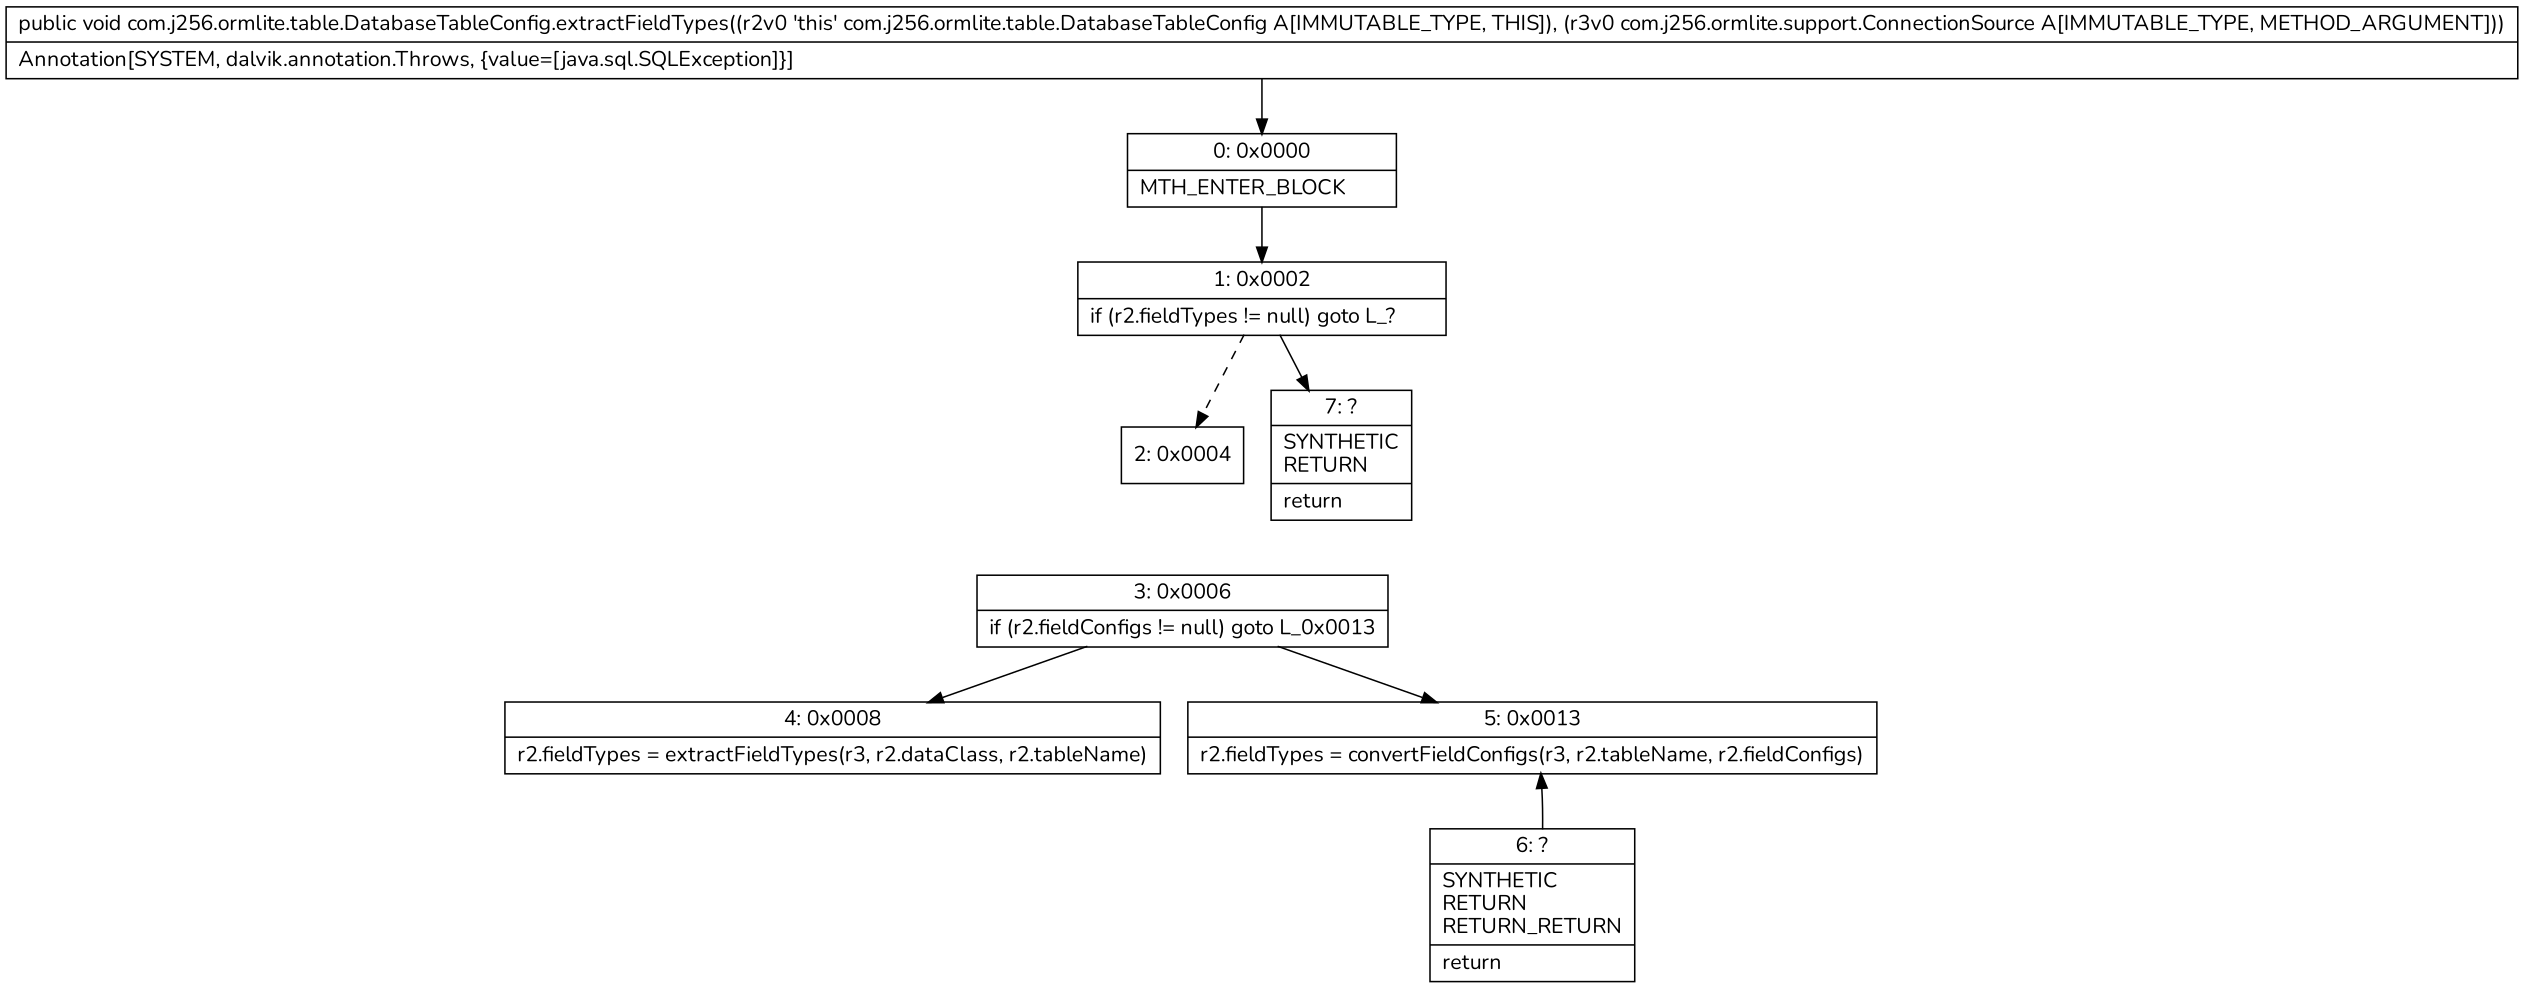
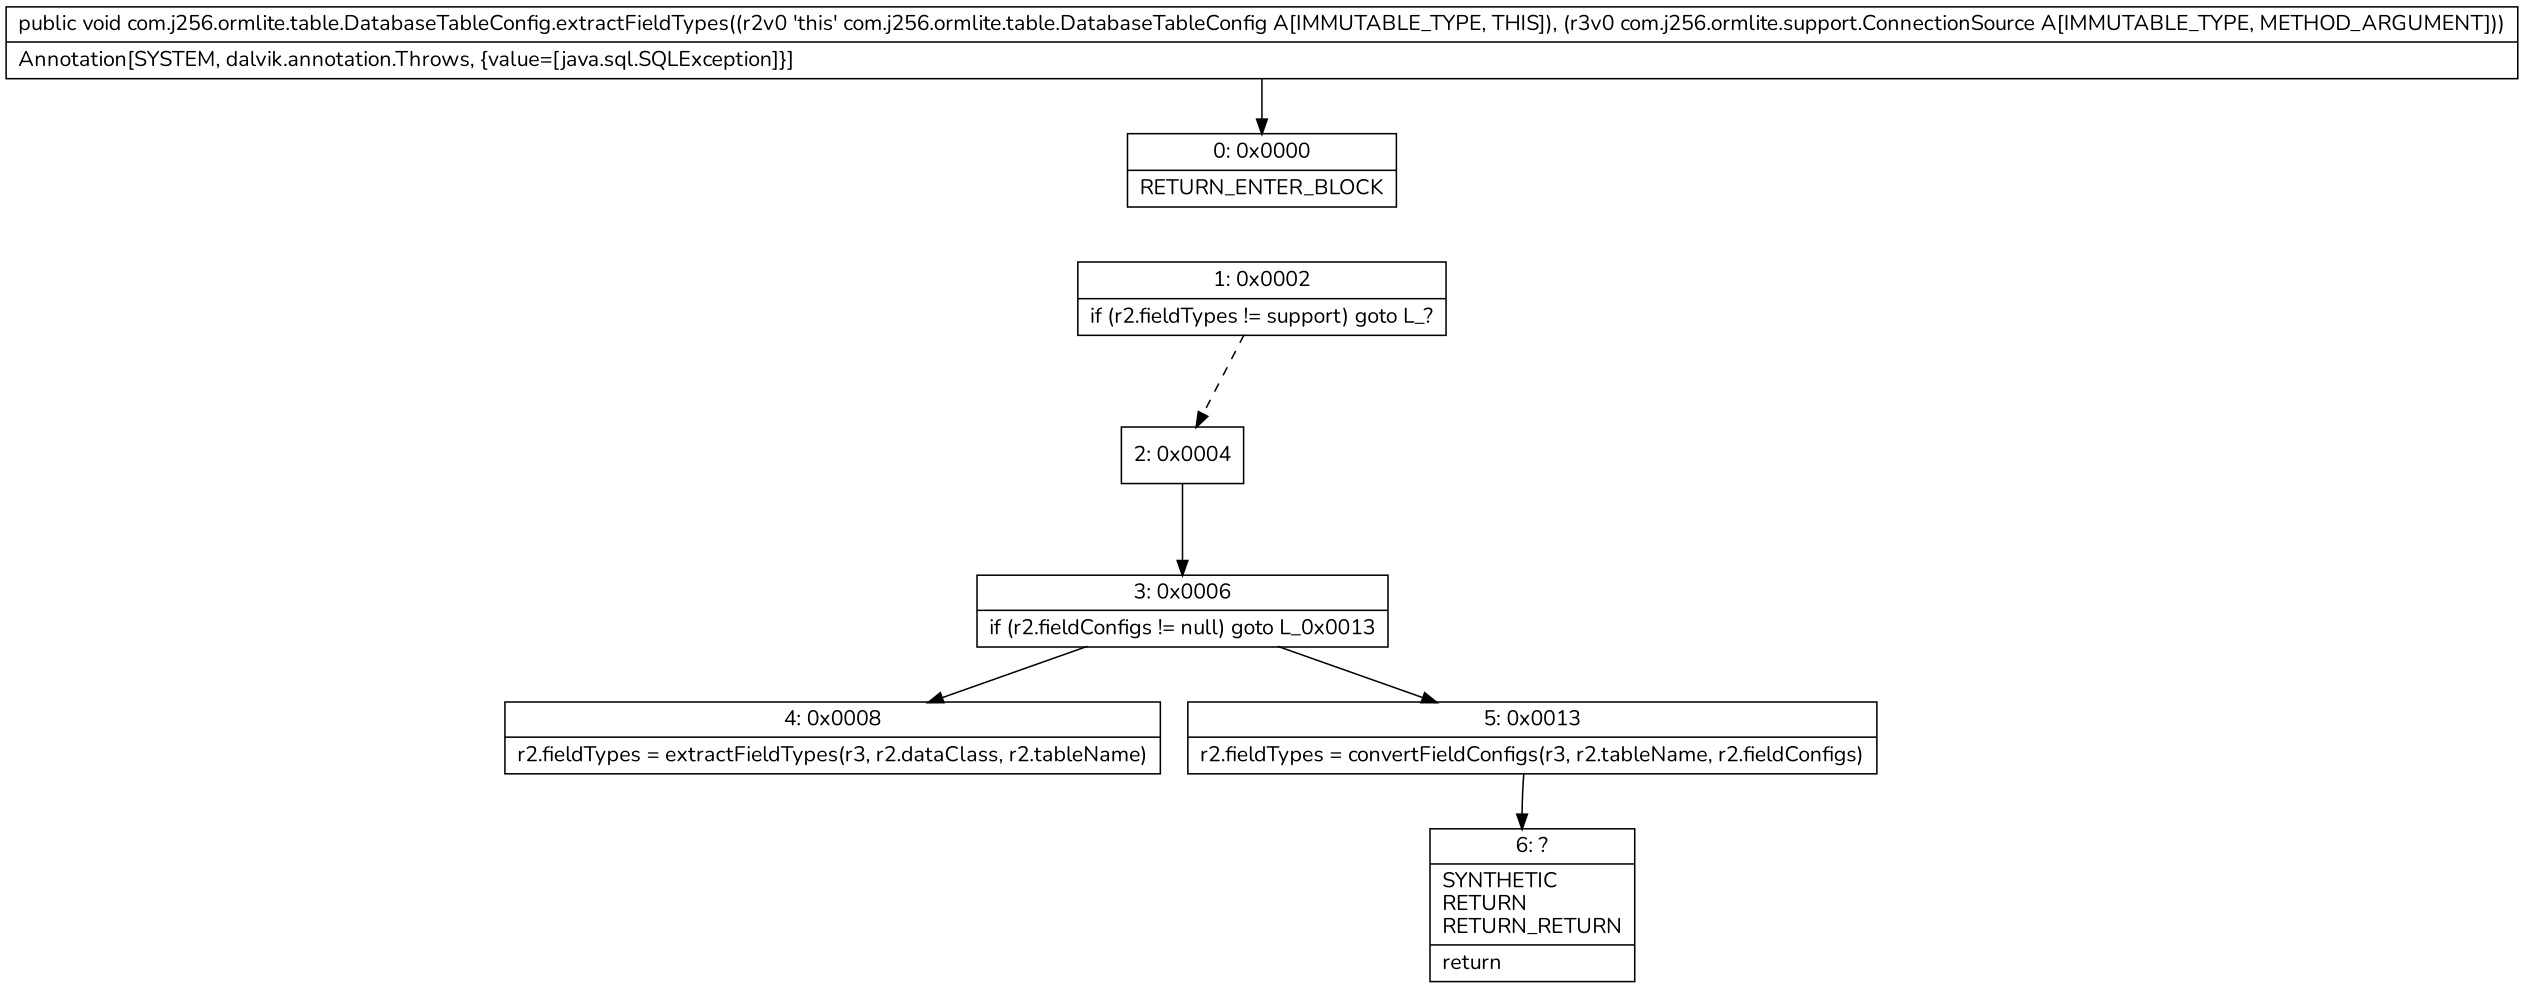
node "0: 0x0000": text "MTH_ENTER_BLOCK" -> "RETURN_ENTER_BLOCK"
edge "0: 0x0000" -> "1: 0x0002": removed
node "1: 0x0002": text "if (r2.fieldTypes != null) goto L_?" -> "if (r2.fieldTypes != support) goto L_?"
node "7: ?": removed
edge "2: 0x0004" -> "3: 0x0006": added
edge "6: ?" -> "5: 0x0013": reversed
